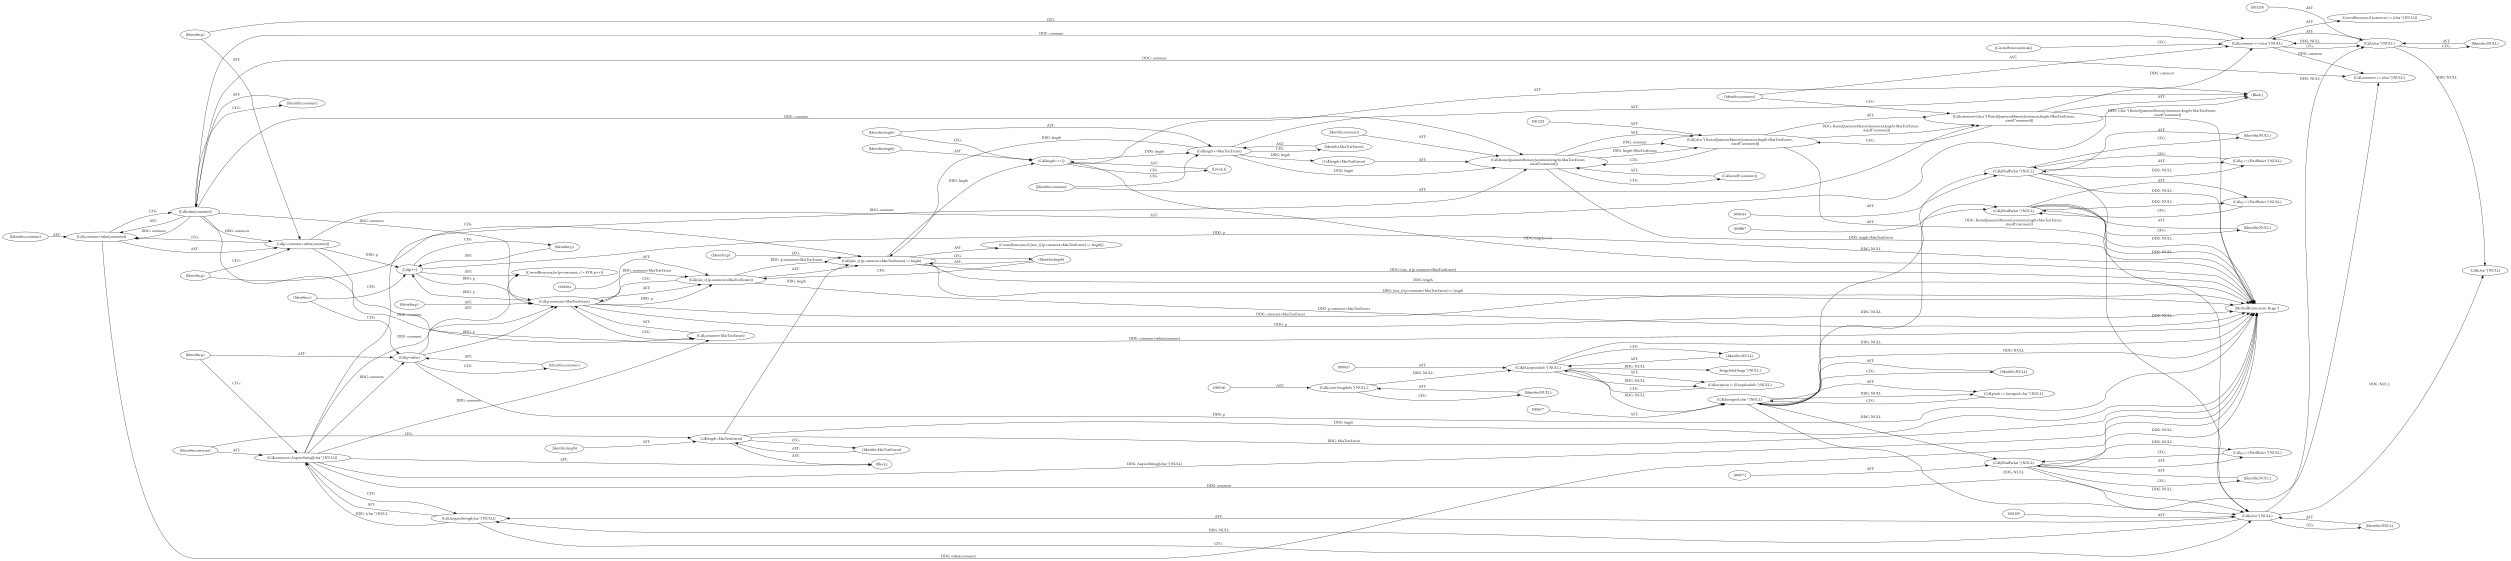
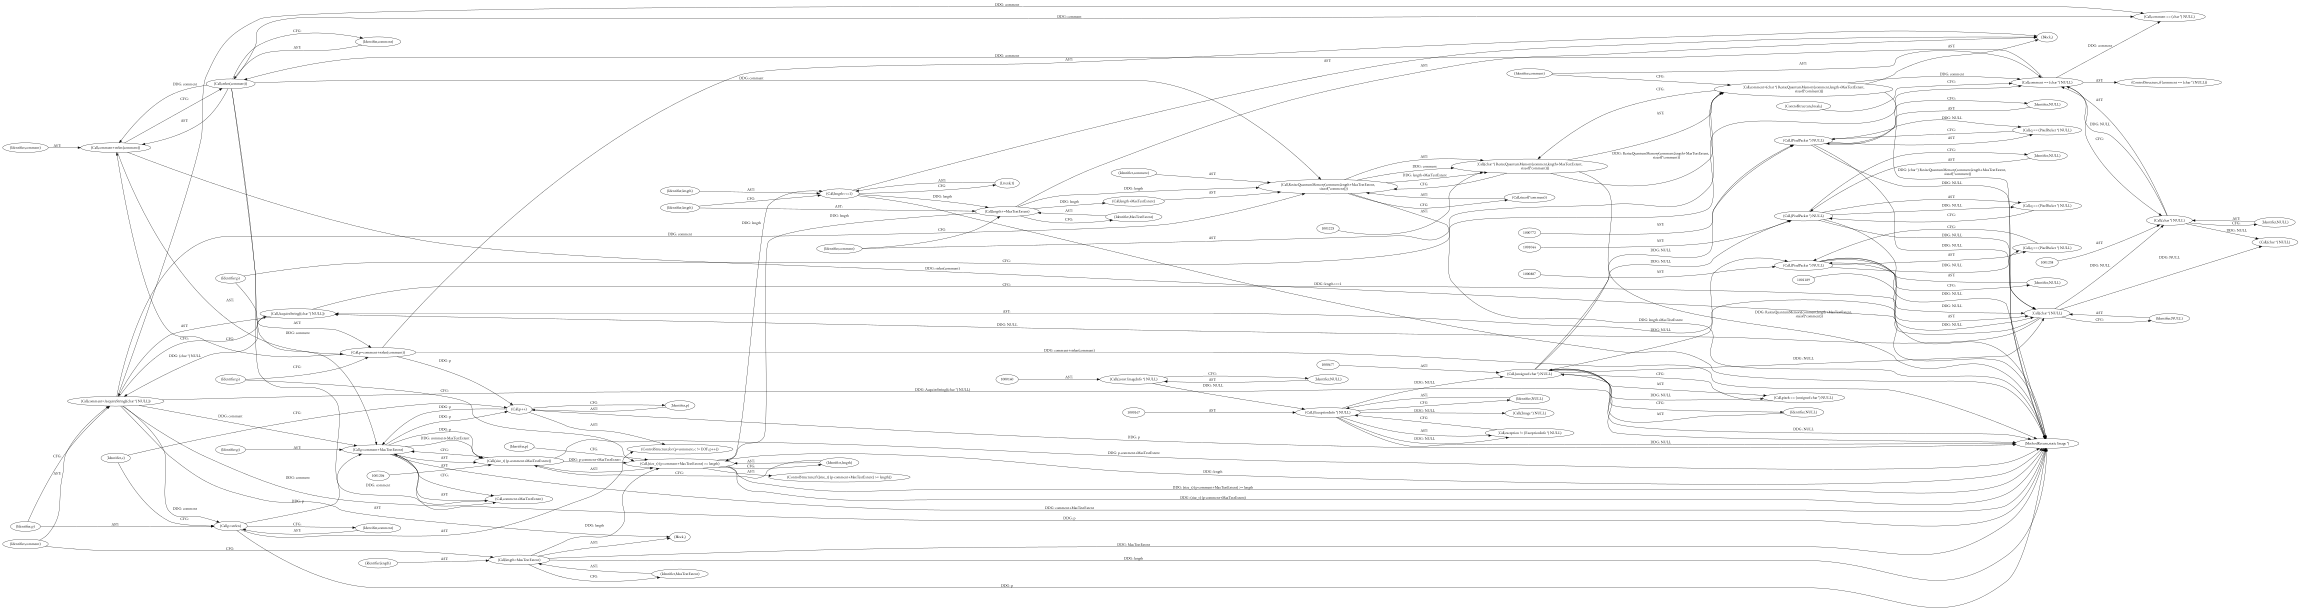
edge "(Call,strlen(comment))" -> "(Call,p=comment+strlen(comment))": removed, label "DDG: comment"
node "(ImageInfo,(Image *) NULL)": label "(ImageInfo,(Image *) NULL)" -> "(Call,(Image *) NULL)"
